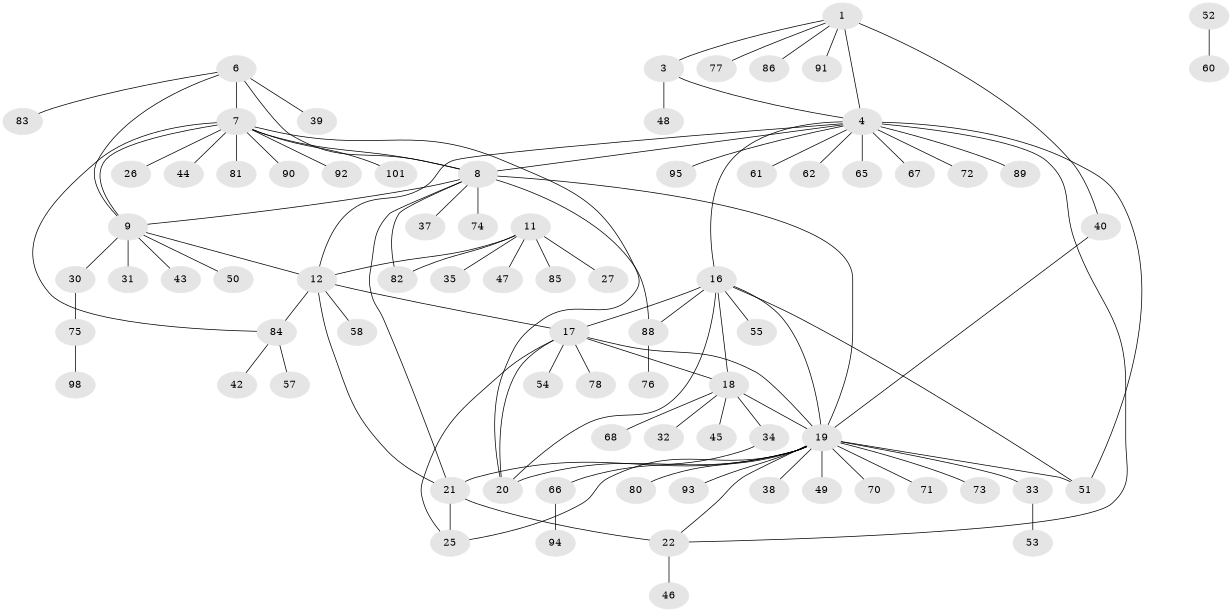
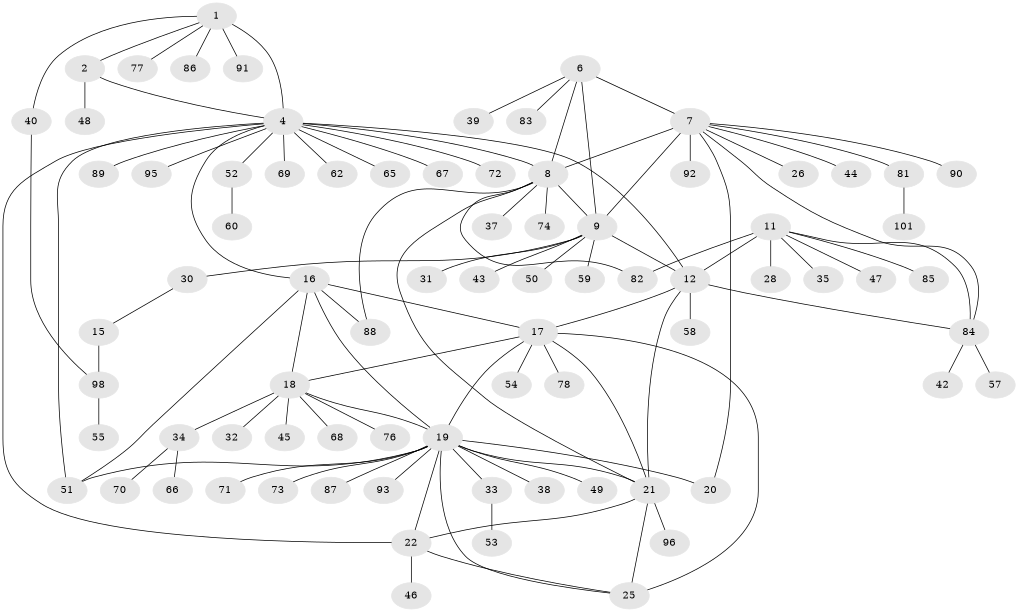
node "3": label "3" -> "2"
edge "7" -- "101": now "81" -- "101"
edge "4" -- "52": added
node "61": label "61" -> "69"
edge "8" -- "19": removed
edge "11" -- "84": added
node "59": added
node "27": label "27" -> "28"
edge "16" -- "55": now "98" -- "55"
node "75": label "75" -> "15"
edge "40" -- "19": now "40" -- "98"
edge "88" -- "76": now "18" -- "76"
edge "17" -- "20": now "17" -- "21"
edge "16" -- "20": removed
edge "19" -- "70": now "34" -- "70"
node "80": label "80" -> "87"
node "94": removed
node "96": added
edge "22" -- "25": added
